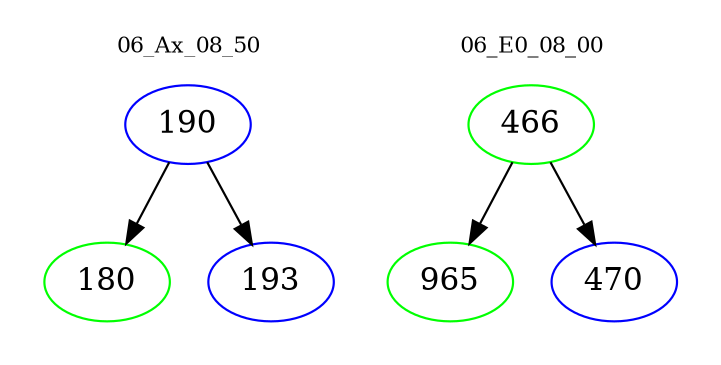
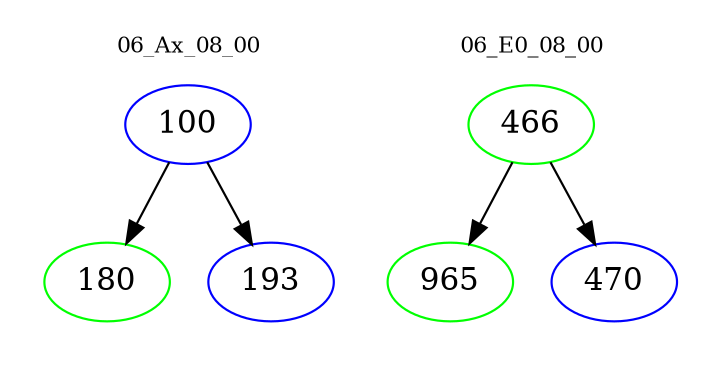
cluster "06_Ax_08_50": label "06_Ax_08_50" -> "06_Ax_08_00"
node "190": label "190" -> "100"
